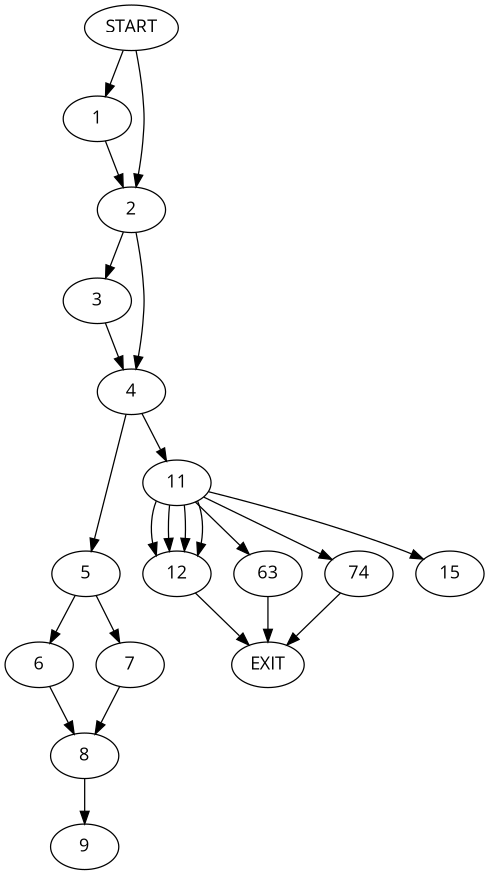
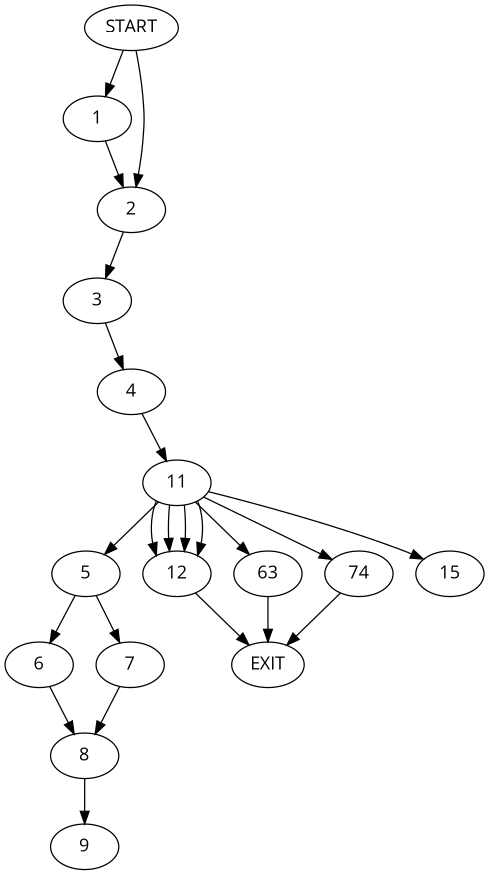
edge "2" -> "4": removed
edge "4" -> "5": now "11" -> "5"
